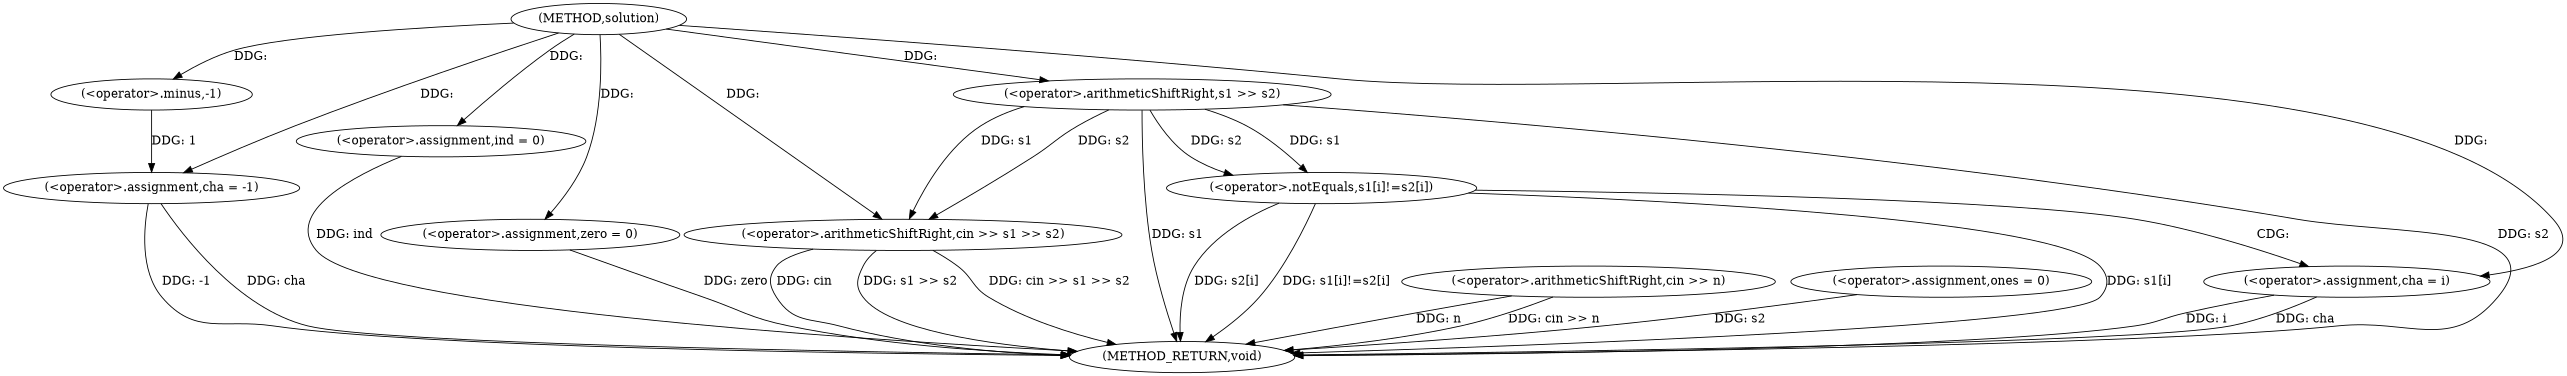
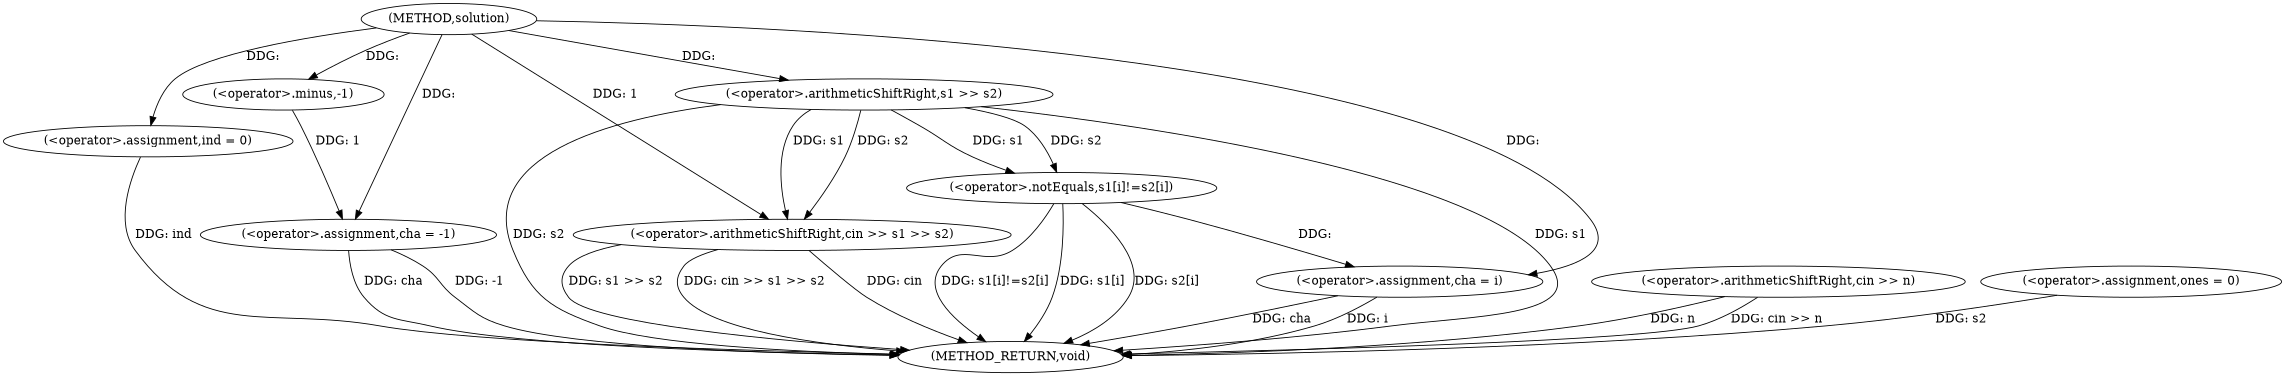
edge "(METHOD,solution)" -> "(<operator>.arithmeticShiftRight,cin >> s1 >> s2)": label "DDG: " -> "DDG: 1"
node "(<operator>.assignment,zero = 0)": removed
edge "(<operator>.notEquals,s1[i]!=s2[i])" -> "(<operator>.assignment,cha = i)": label "CDG: " -> "DDG: "
